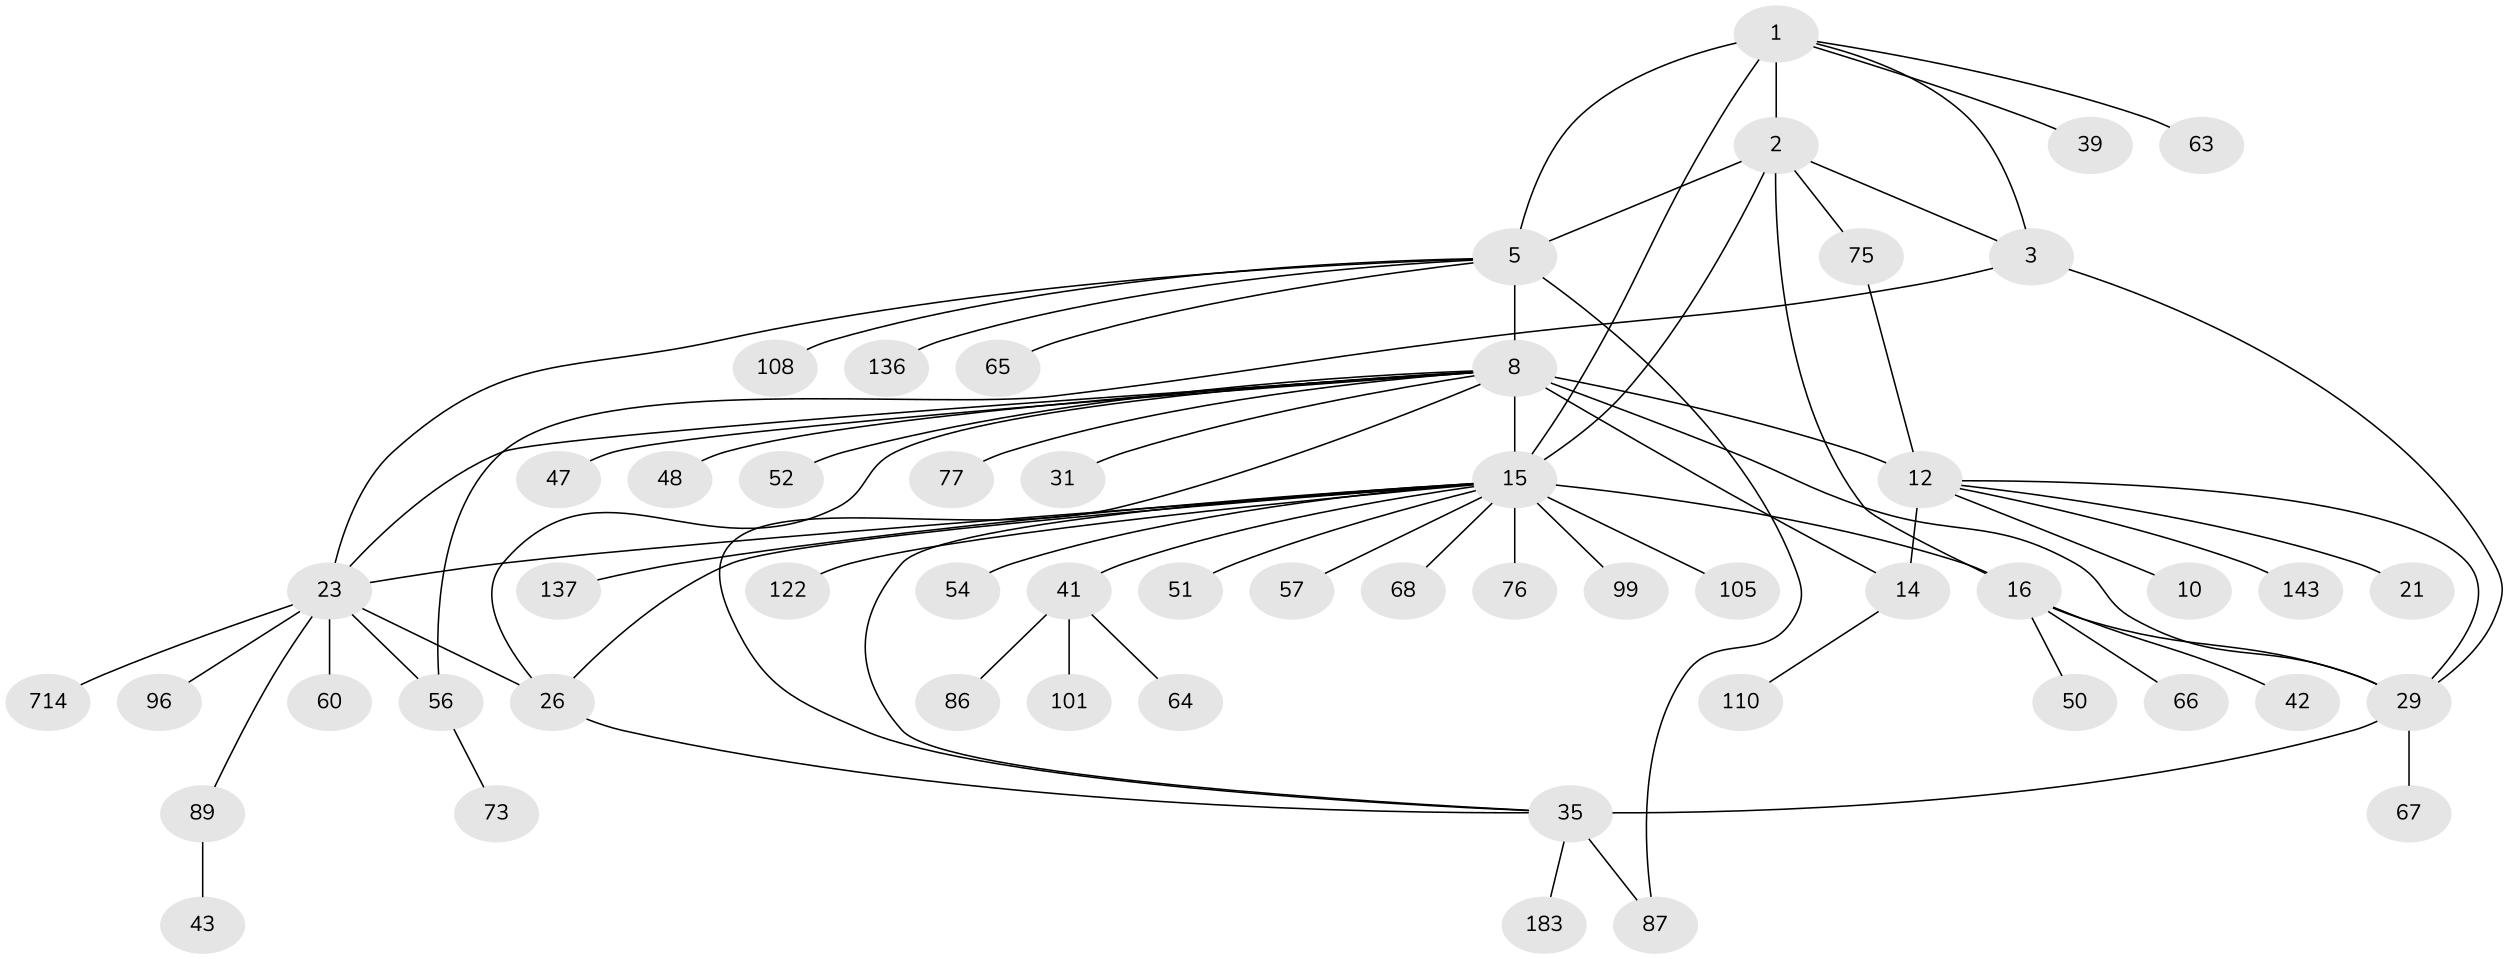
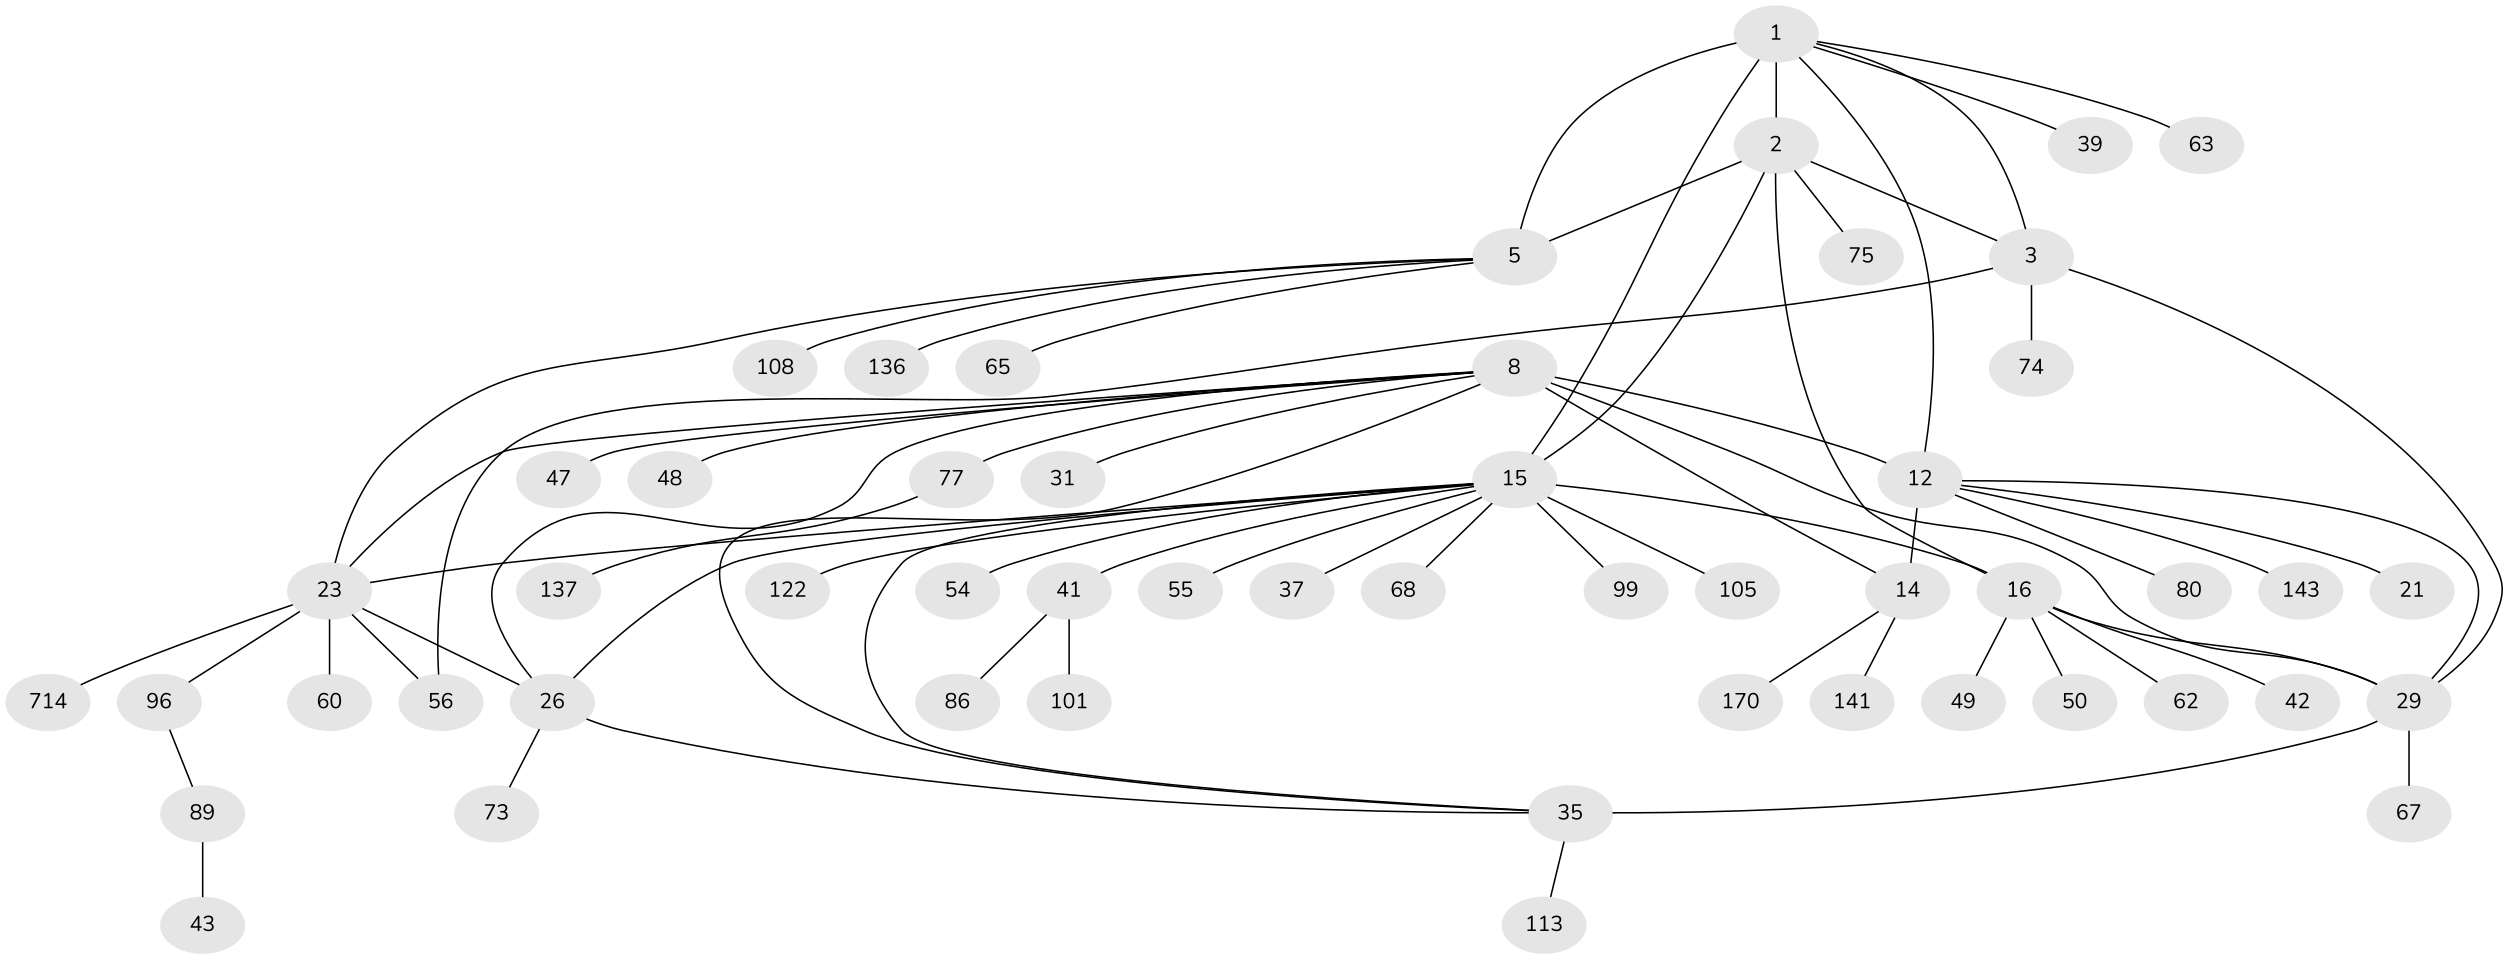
edge "5" -- "8": removed
edge "75" -- "12": now "1" -- "12"
node "74": added
edge "8" -- "15": removed
node "52": removed
edge "15" -- "137": now "77" -- "137"
node "51": label "51" -> "55"
node "57": label "57" -> "37"
node "76": removed
node "10": label "10" -> "80"
edge "23" -- "89": now "96" -- "89"
node "64": removed
node "110": label "110" -> "170"
node "141": added
node "49": added
node "66": label "66" -> "62"
edge "56" -- "73": now "26" -- "73"
node "183": label "183" -> "113"
node "87": removed
